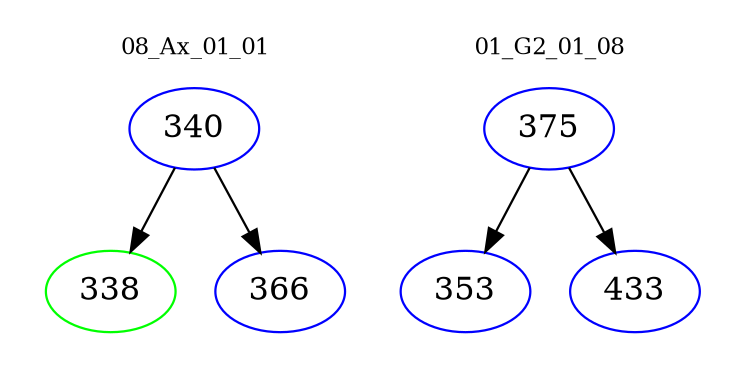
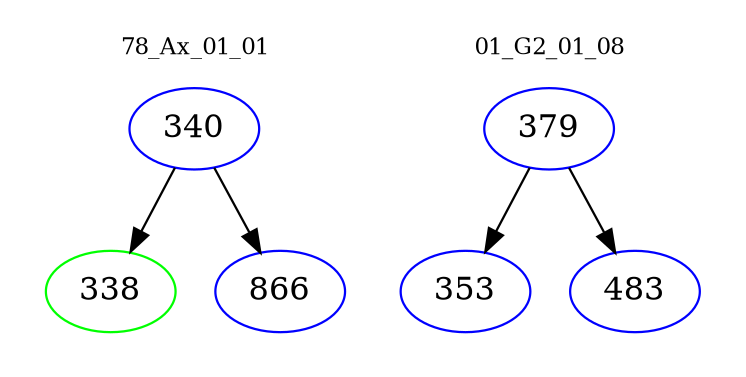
cluster "08_Ax_01_01": label "08_Ax_01_01" -> "78_Ax_01_01"
node "375": label "375" -> "379"
node "366": label "366" -> "866"
node "433": label "433" -> "483"
